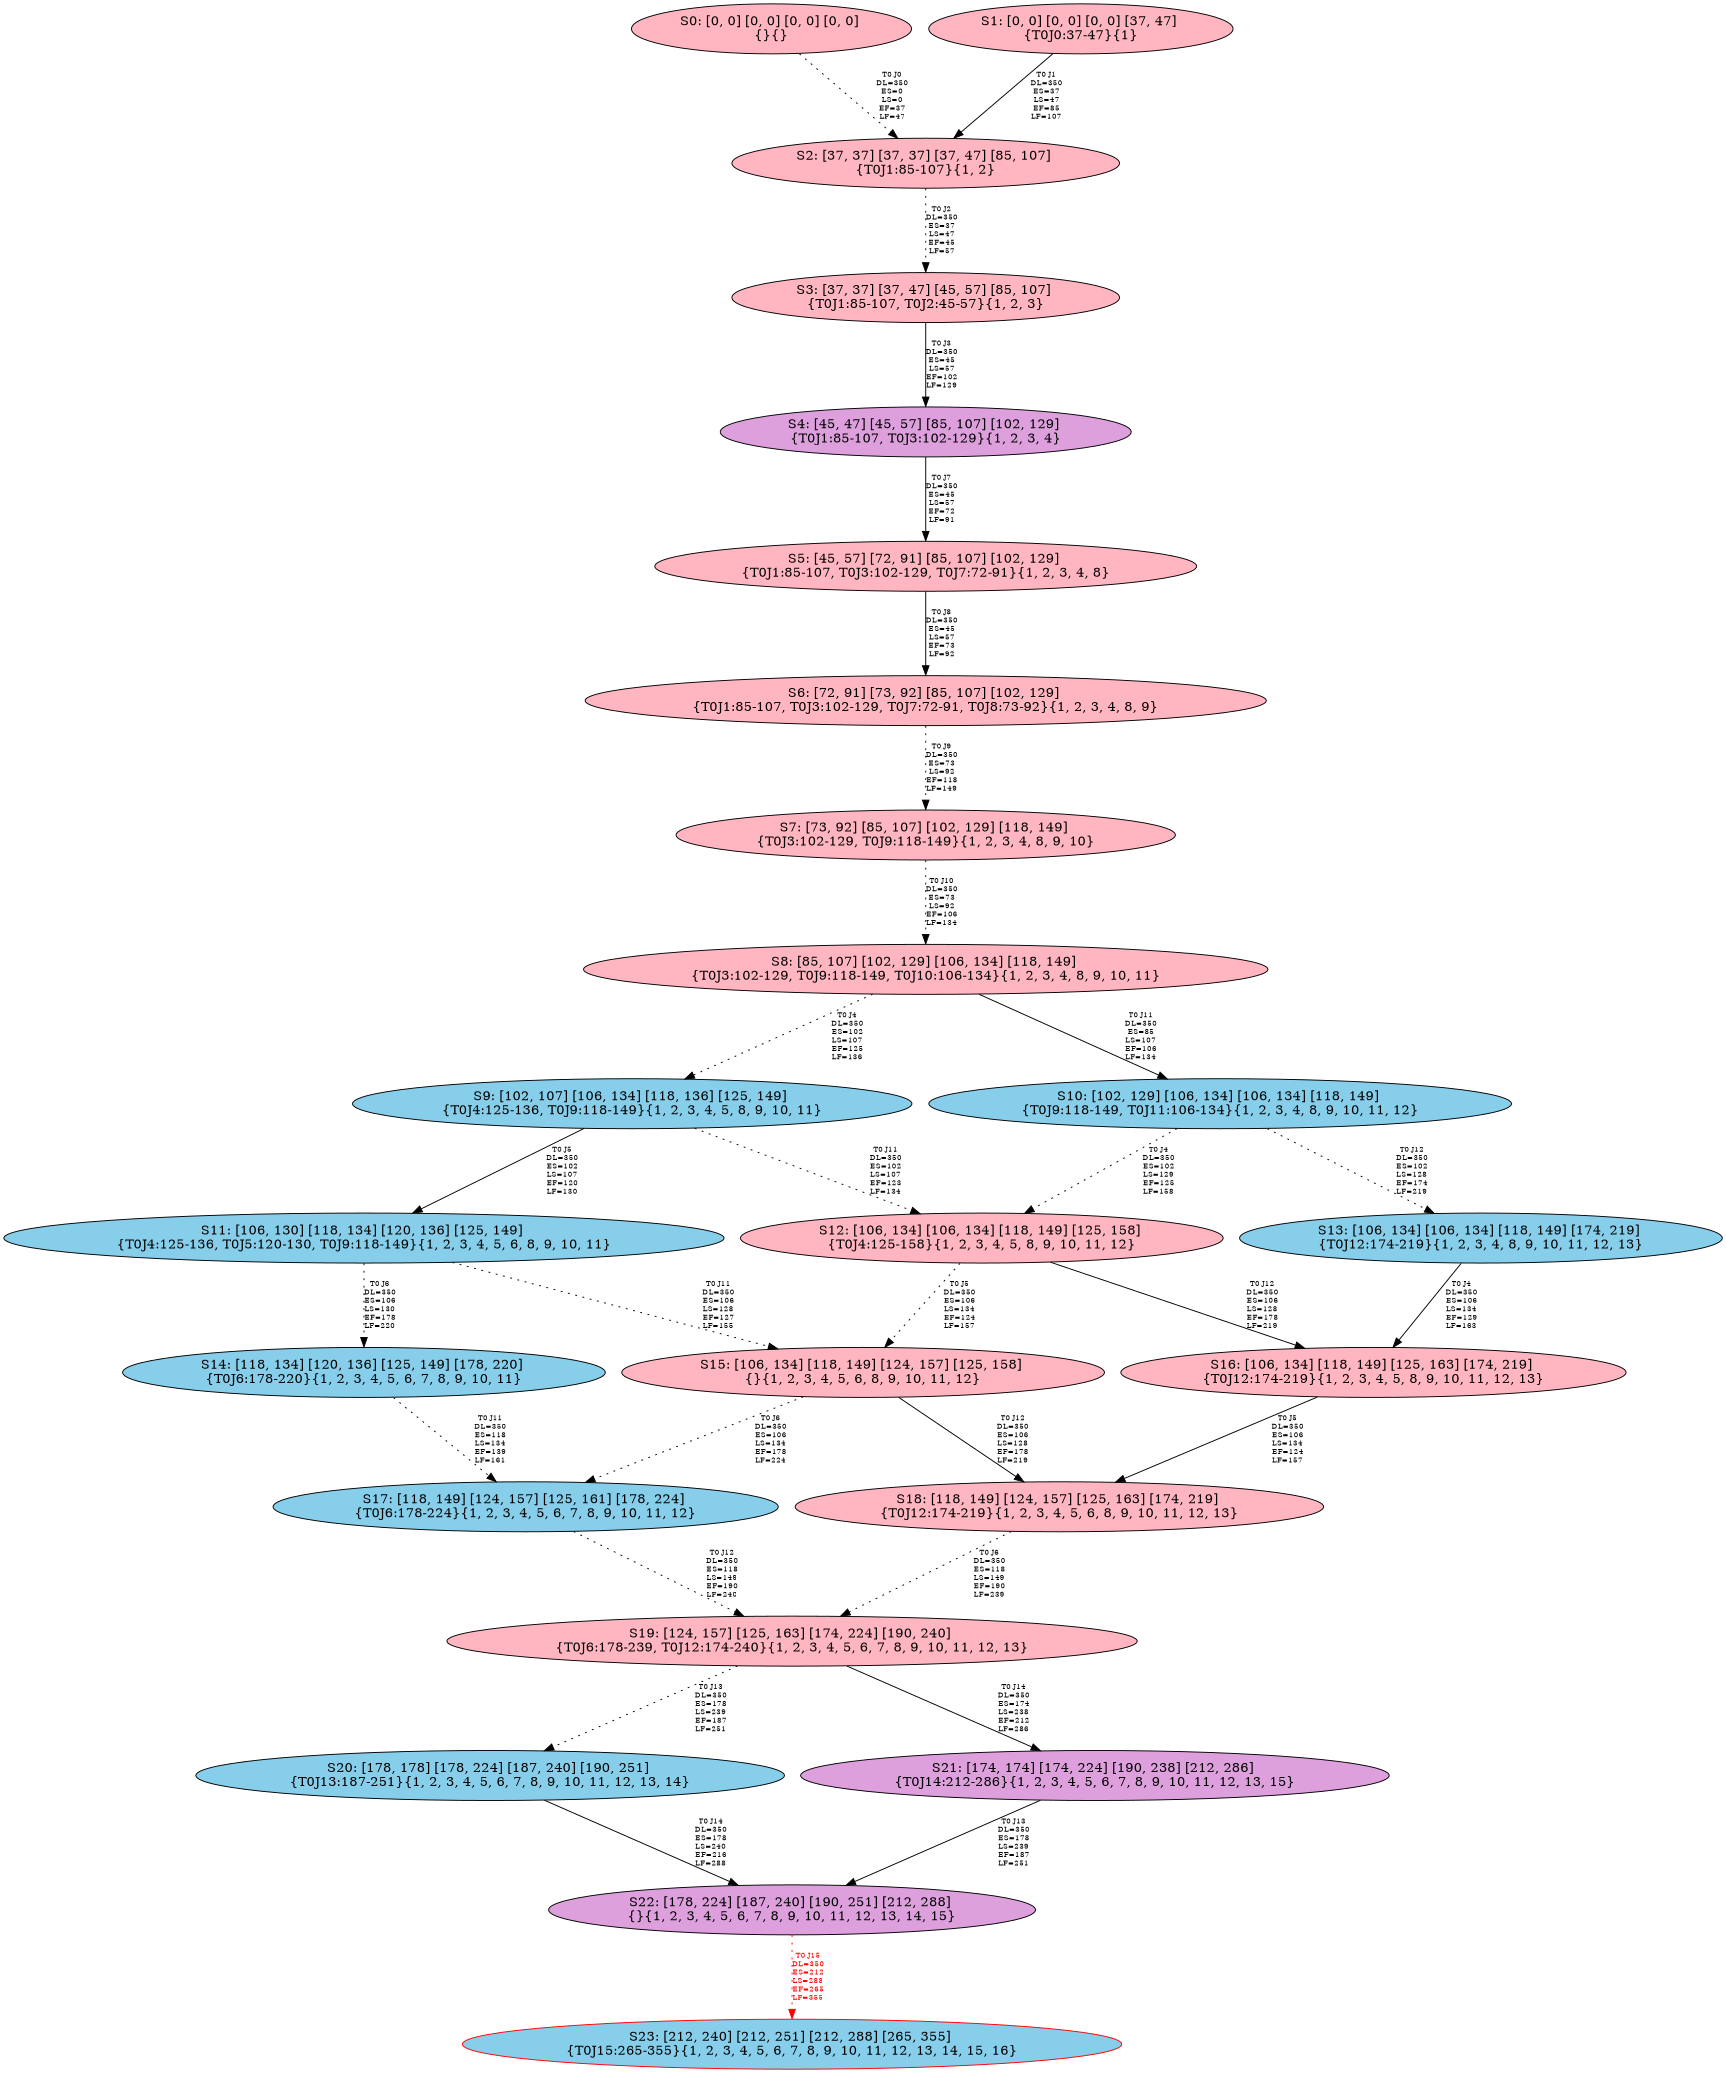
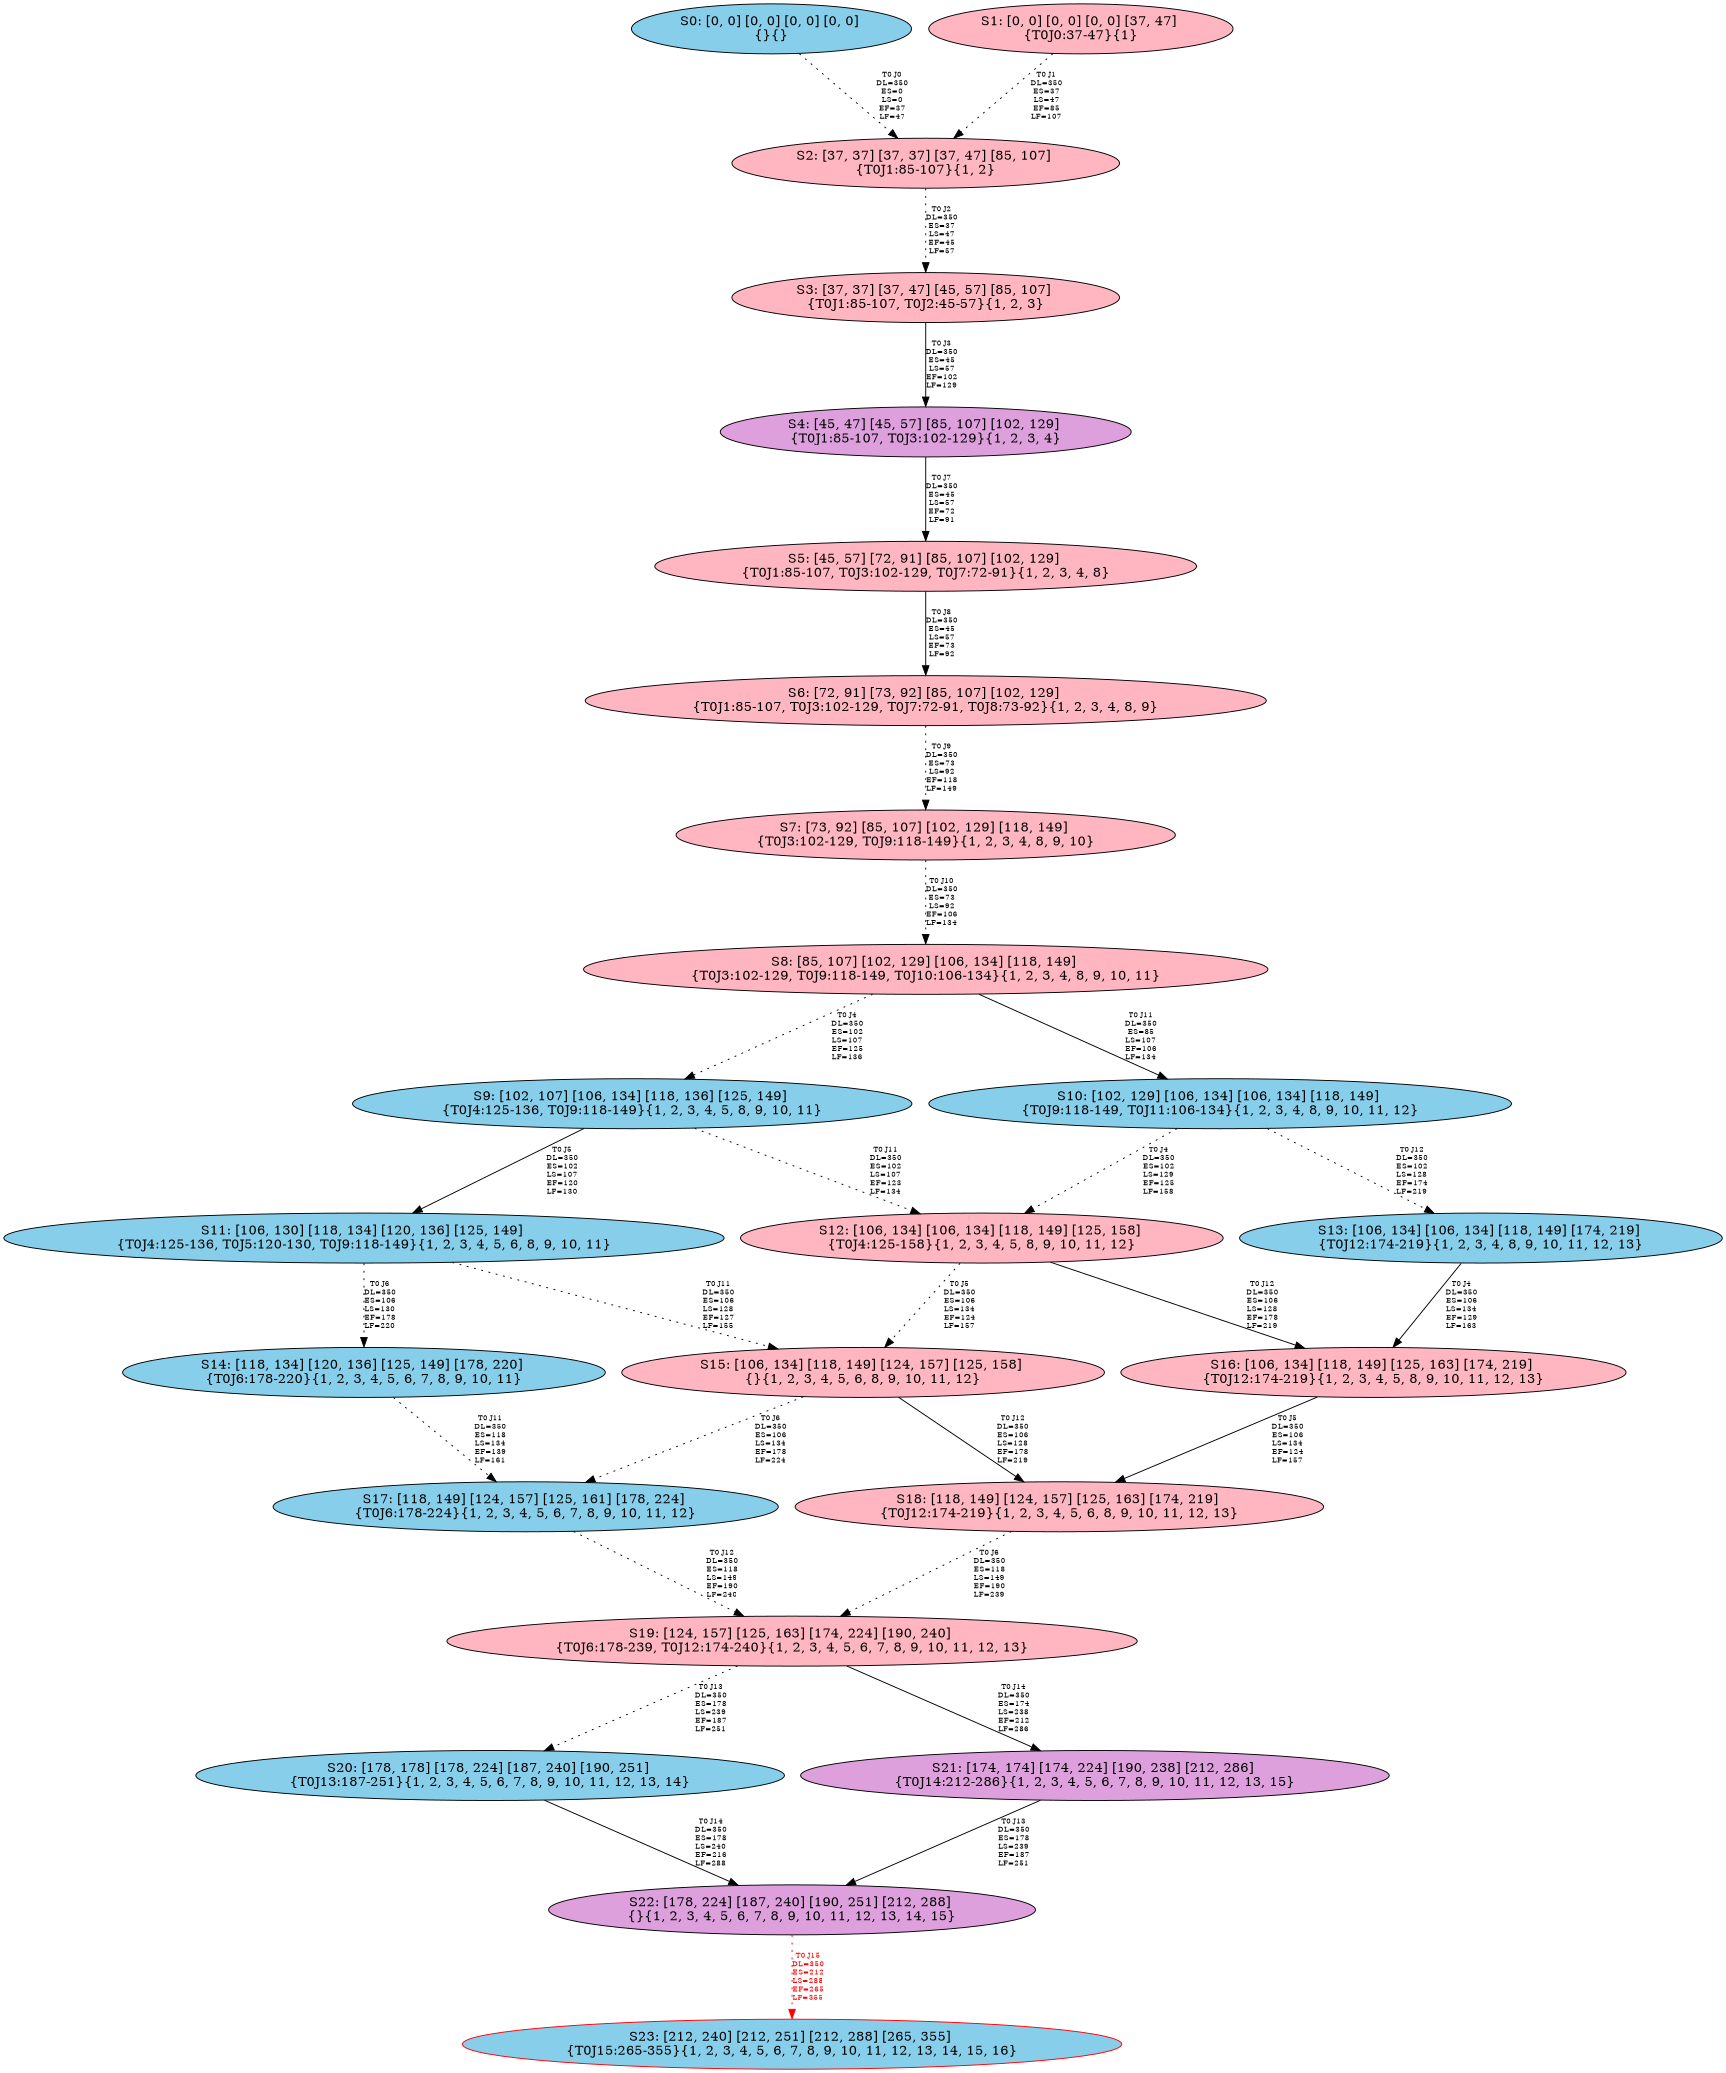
node "S0: [0, 0] [0, 0] [0, 0] [0, 0] {}{}": fillcolor lightpink -> skyblue
edge "S1: [0, 0] [0, 0] [0, 0] [37, 47] {T0J0:37-47}{1}" -> "S2: [37, 37] [37, 37] [37, 47] [85, 107] {T0J1:85-107}{1, 2}": style solid -> dotted
